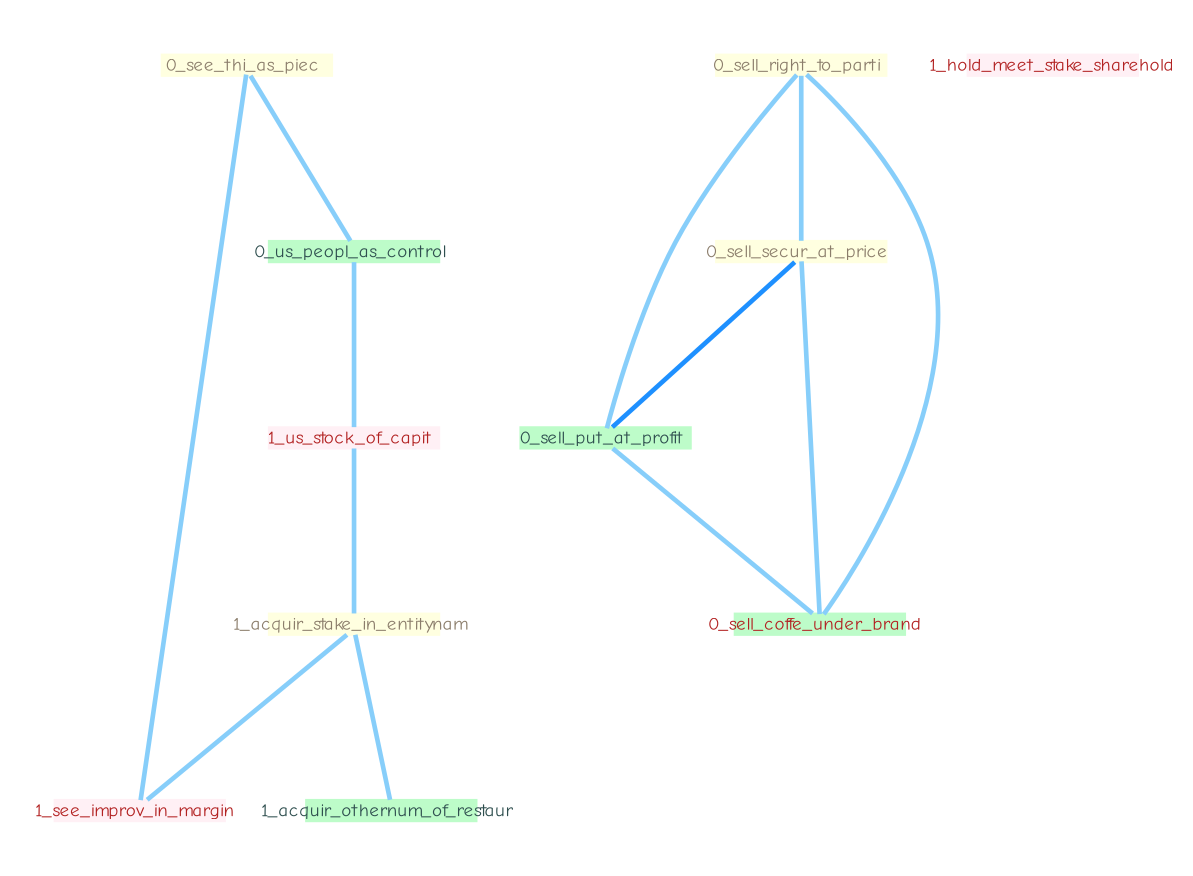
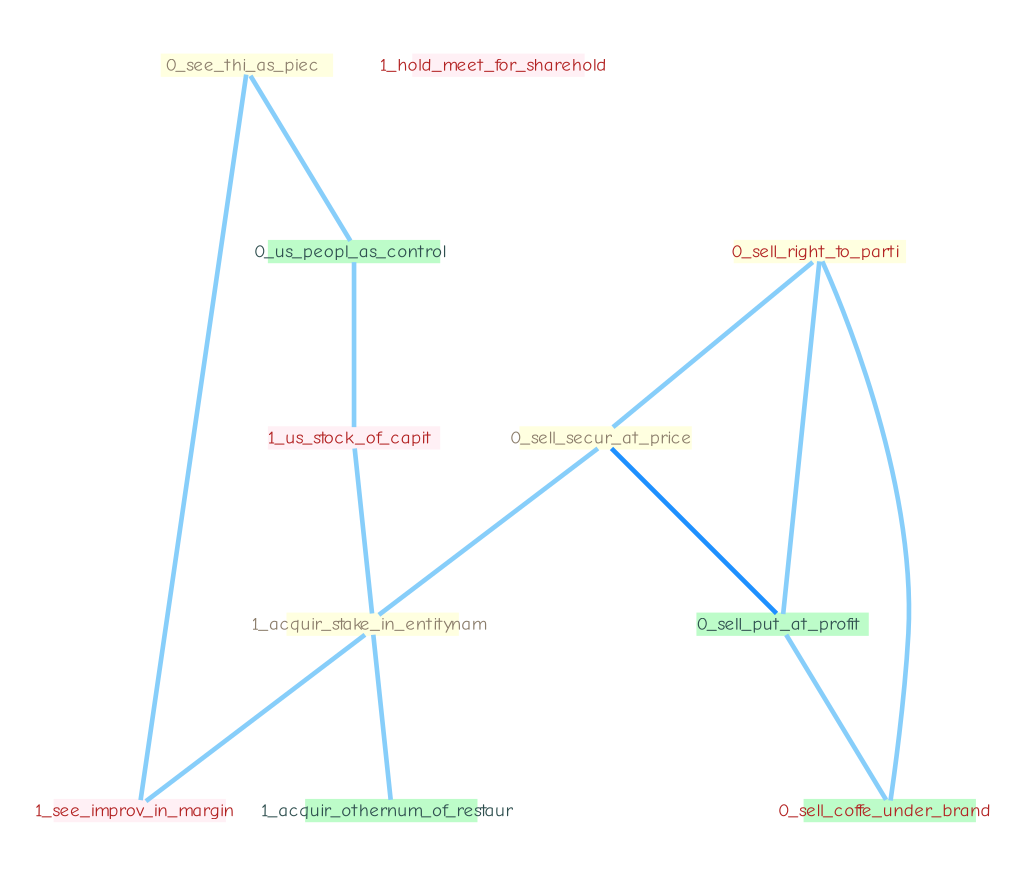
node "0_sell_right_to_parti": fontcolor #8b7d6b -> #b22222
node "1_hold_meet_stake_sharehold": label "1_hold_meet_stake_sharehold" -> "1_hold_meet_for_sharehold"
edge "0_sell_secur_at_price" -- "0_sell_coffe_under_brand": now "0_sell_secur_at_price" -- "1_acquir_stake_in_entitynam"
